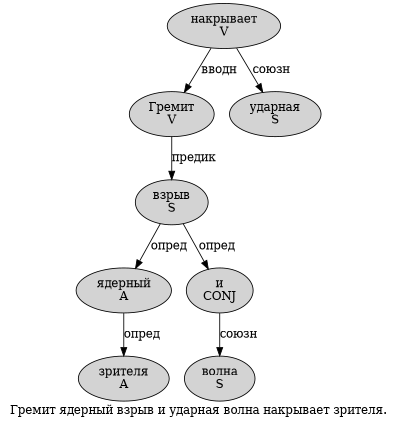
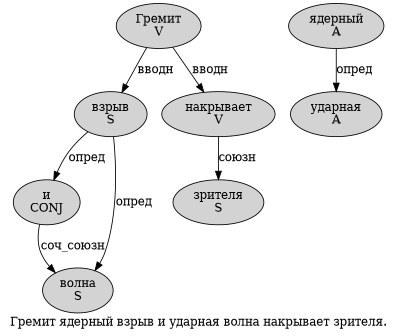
edge "накрывает V" -> "Гремит V": reversed
node "ударная S": label "ударная S" -> "зрителя S"
edge "Гремит V" -> "взрыв S": label "предик" -> "вводн"
edge "взрыв S" -> "ядерный A": now "взрыв S" -> "волна S"
edge "и CONJ" -> "волна S": label "союзн" -> "соч_союзн"
node "зрителя A": label "зрителя A" -> "ударная A"
